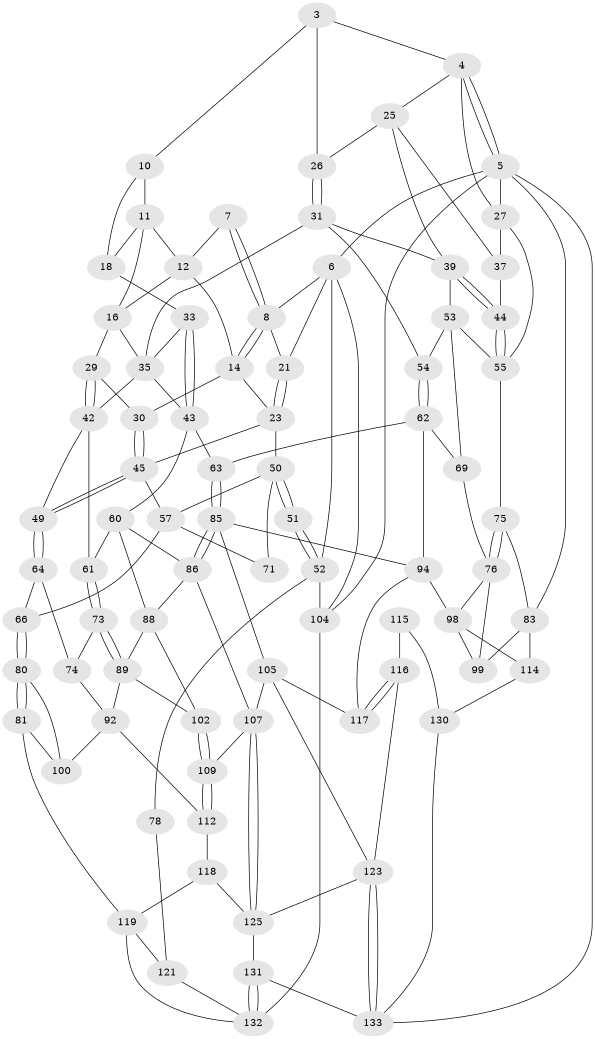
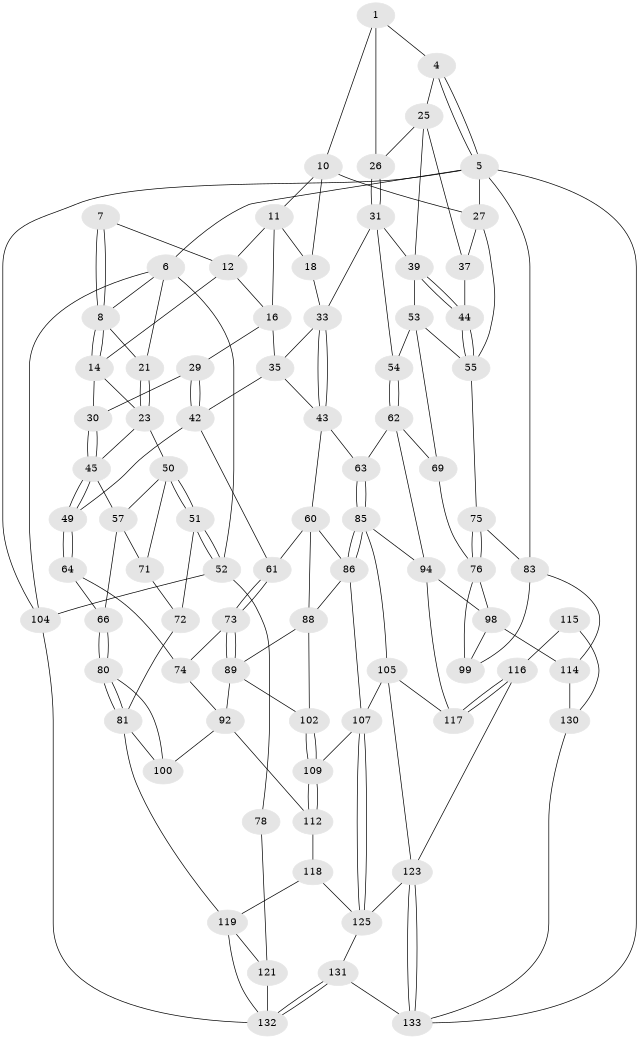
node "3": label "3" -> "1"
edge "4" -- "27": now "10" -- "27"
edge "31" -- "35": now "31" -- "33"
node "72": added
